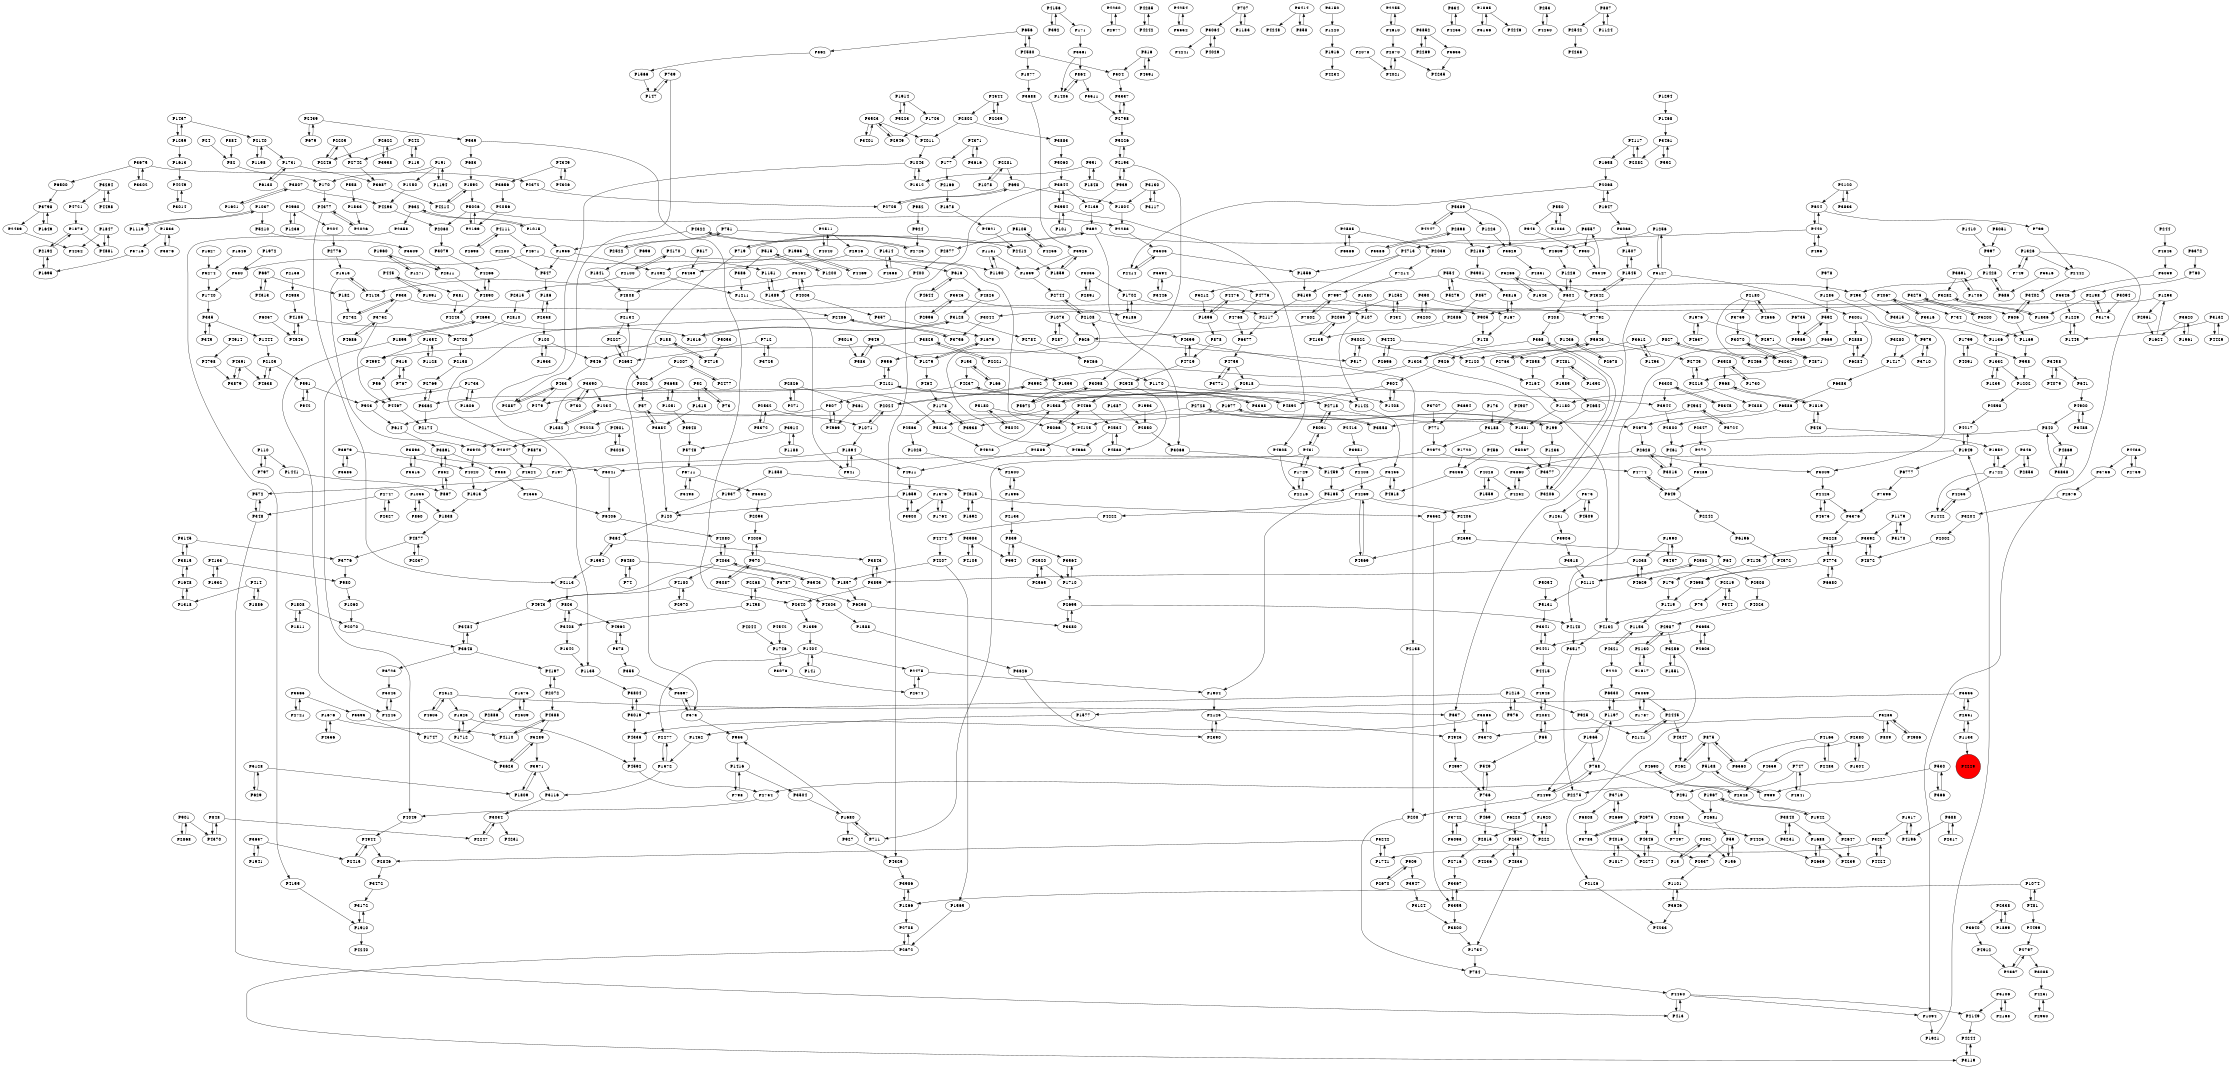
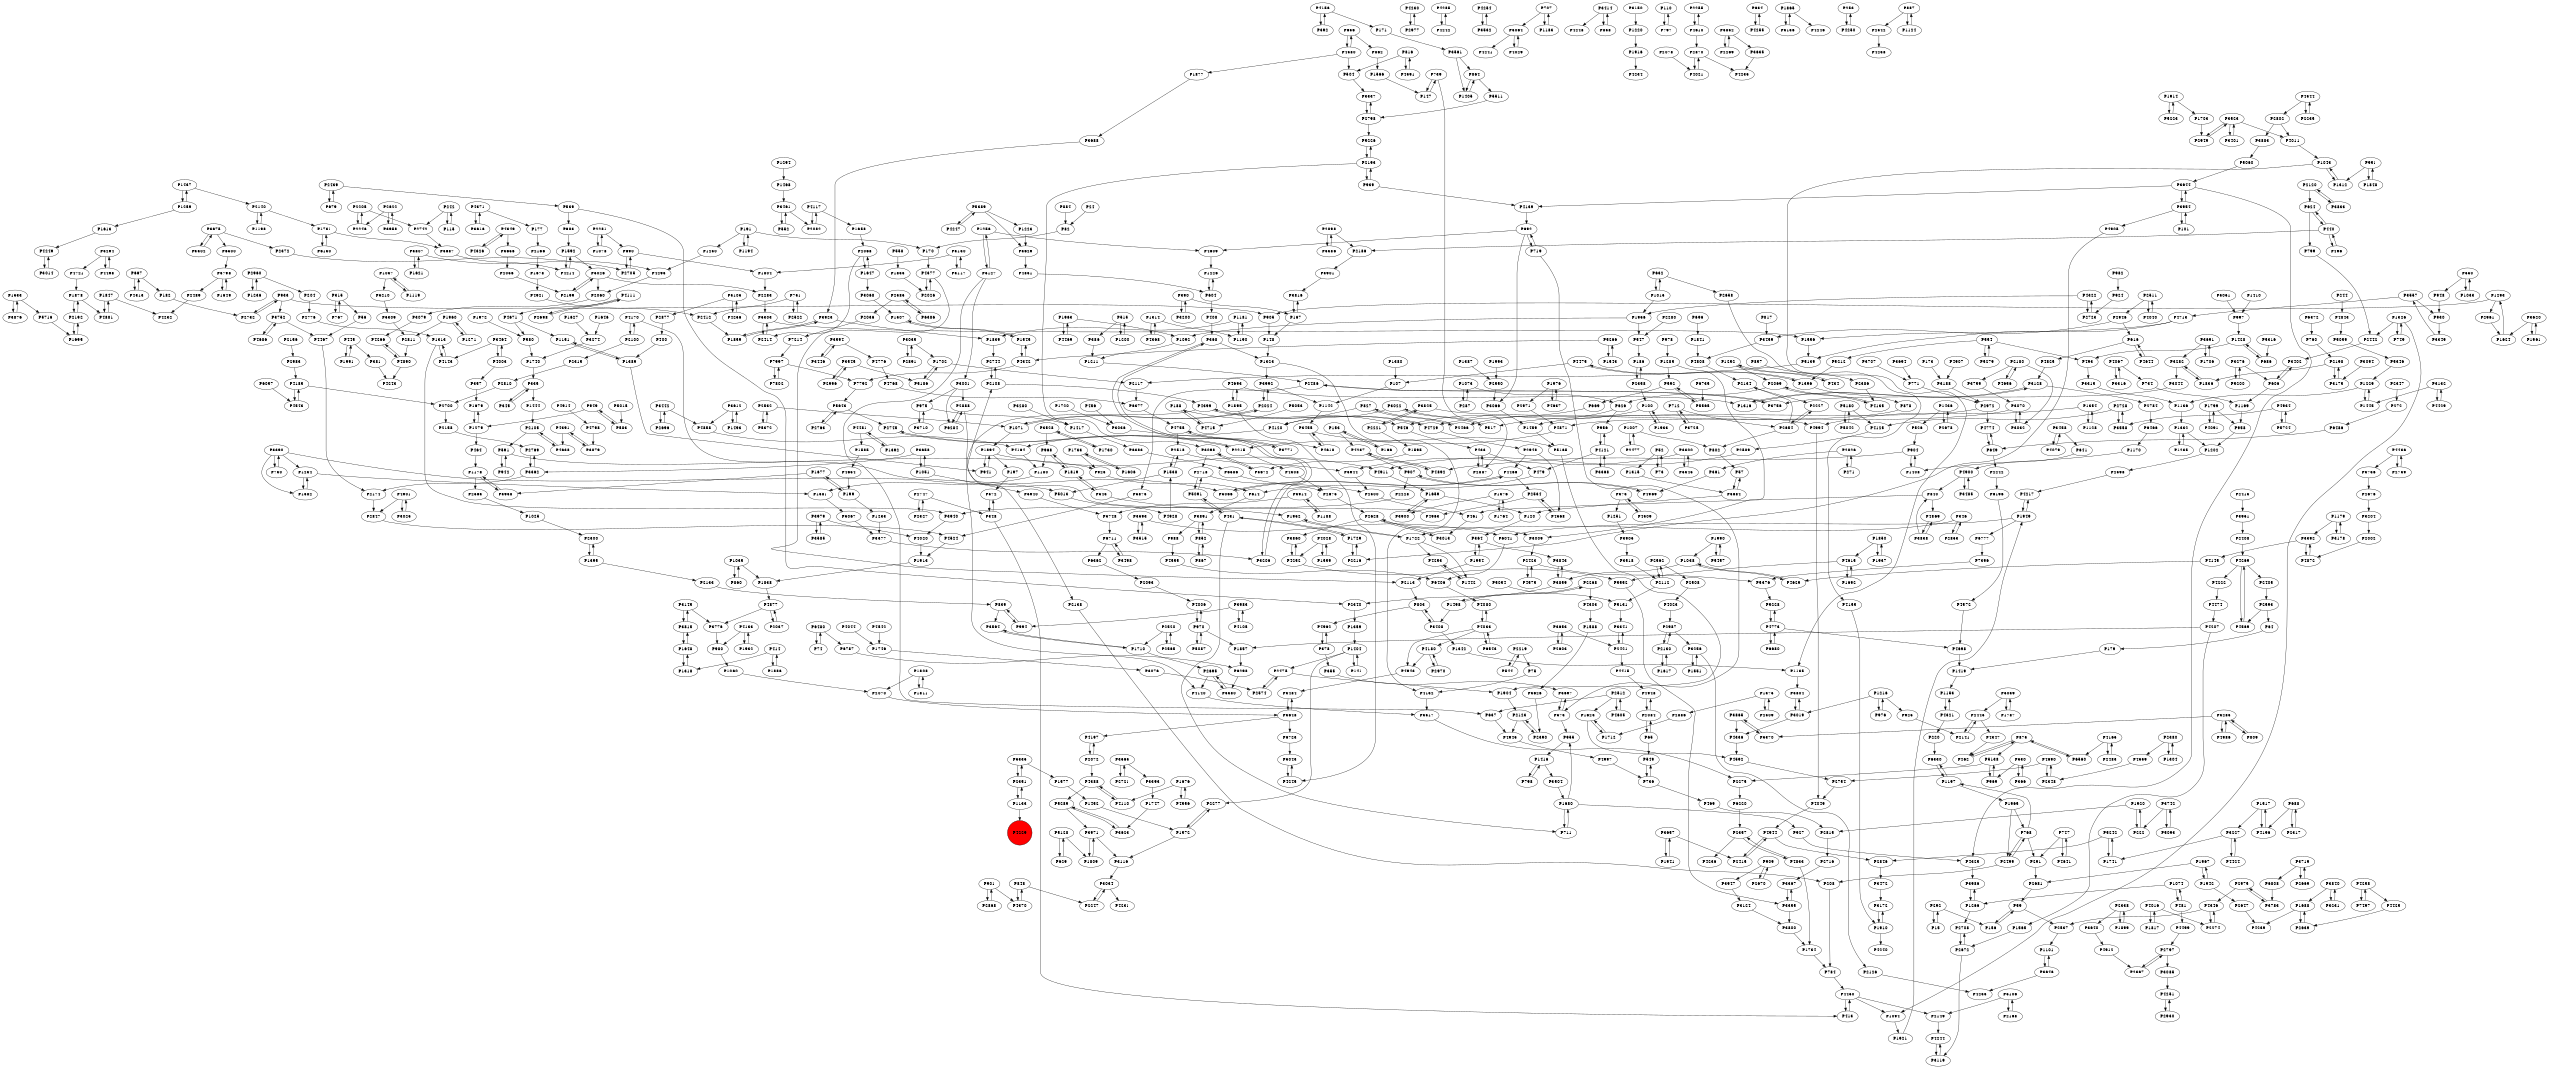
node "P1441": removed
edge "P1937" -> "P120": now "P1937" -> "P1850"
